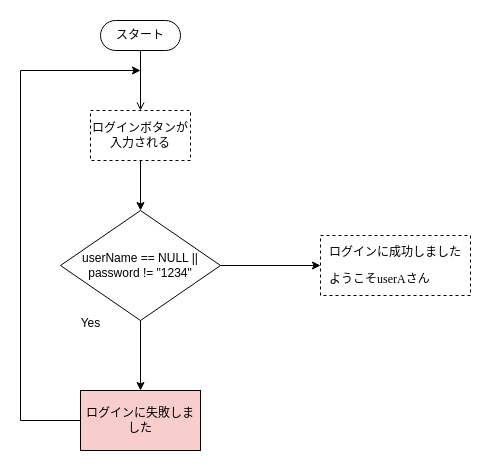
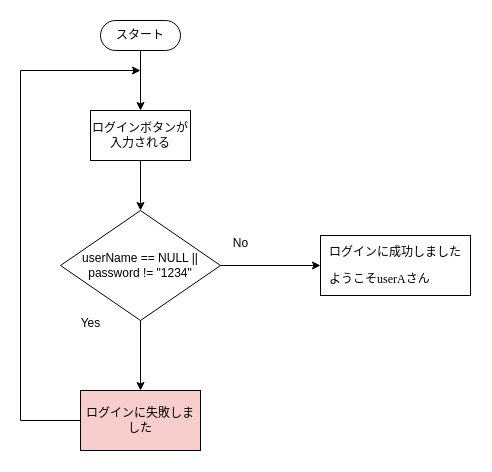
edge "スタート" -> "ログインボタンが入力される": arrowhead open -> classic
node "ログインボタンが入力される": style dashed -> solid
node "No": added
node "ログインに成功しました ようこそuserAさん": style dashed -> solid
